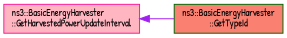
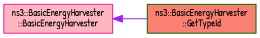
node "ns3::BasicEnergyHarvester ::GetHarvestedPowerUpdateInterval": label "ns3::BasicEnergyHarvester ::GetHarvestedPowerUpdateInterval" -> "ns3::BasicEnergyHarvester ::BasicEnergyHarvester"
